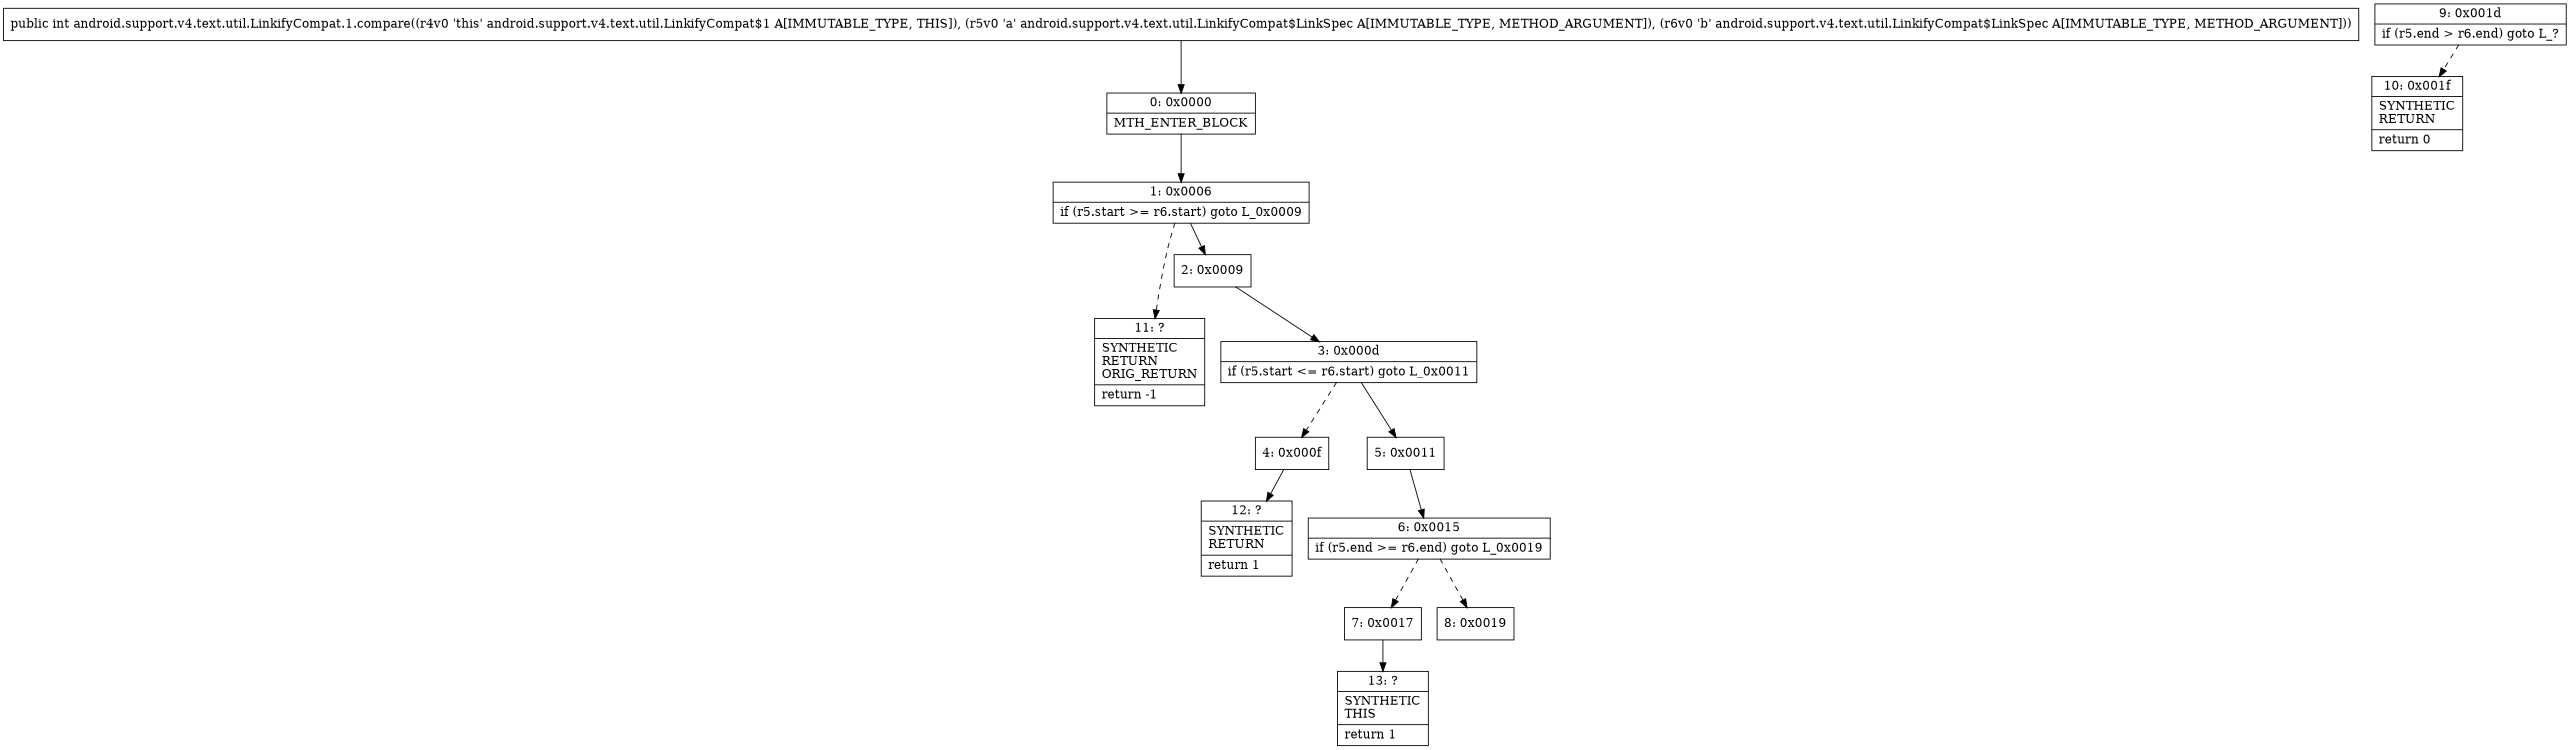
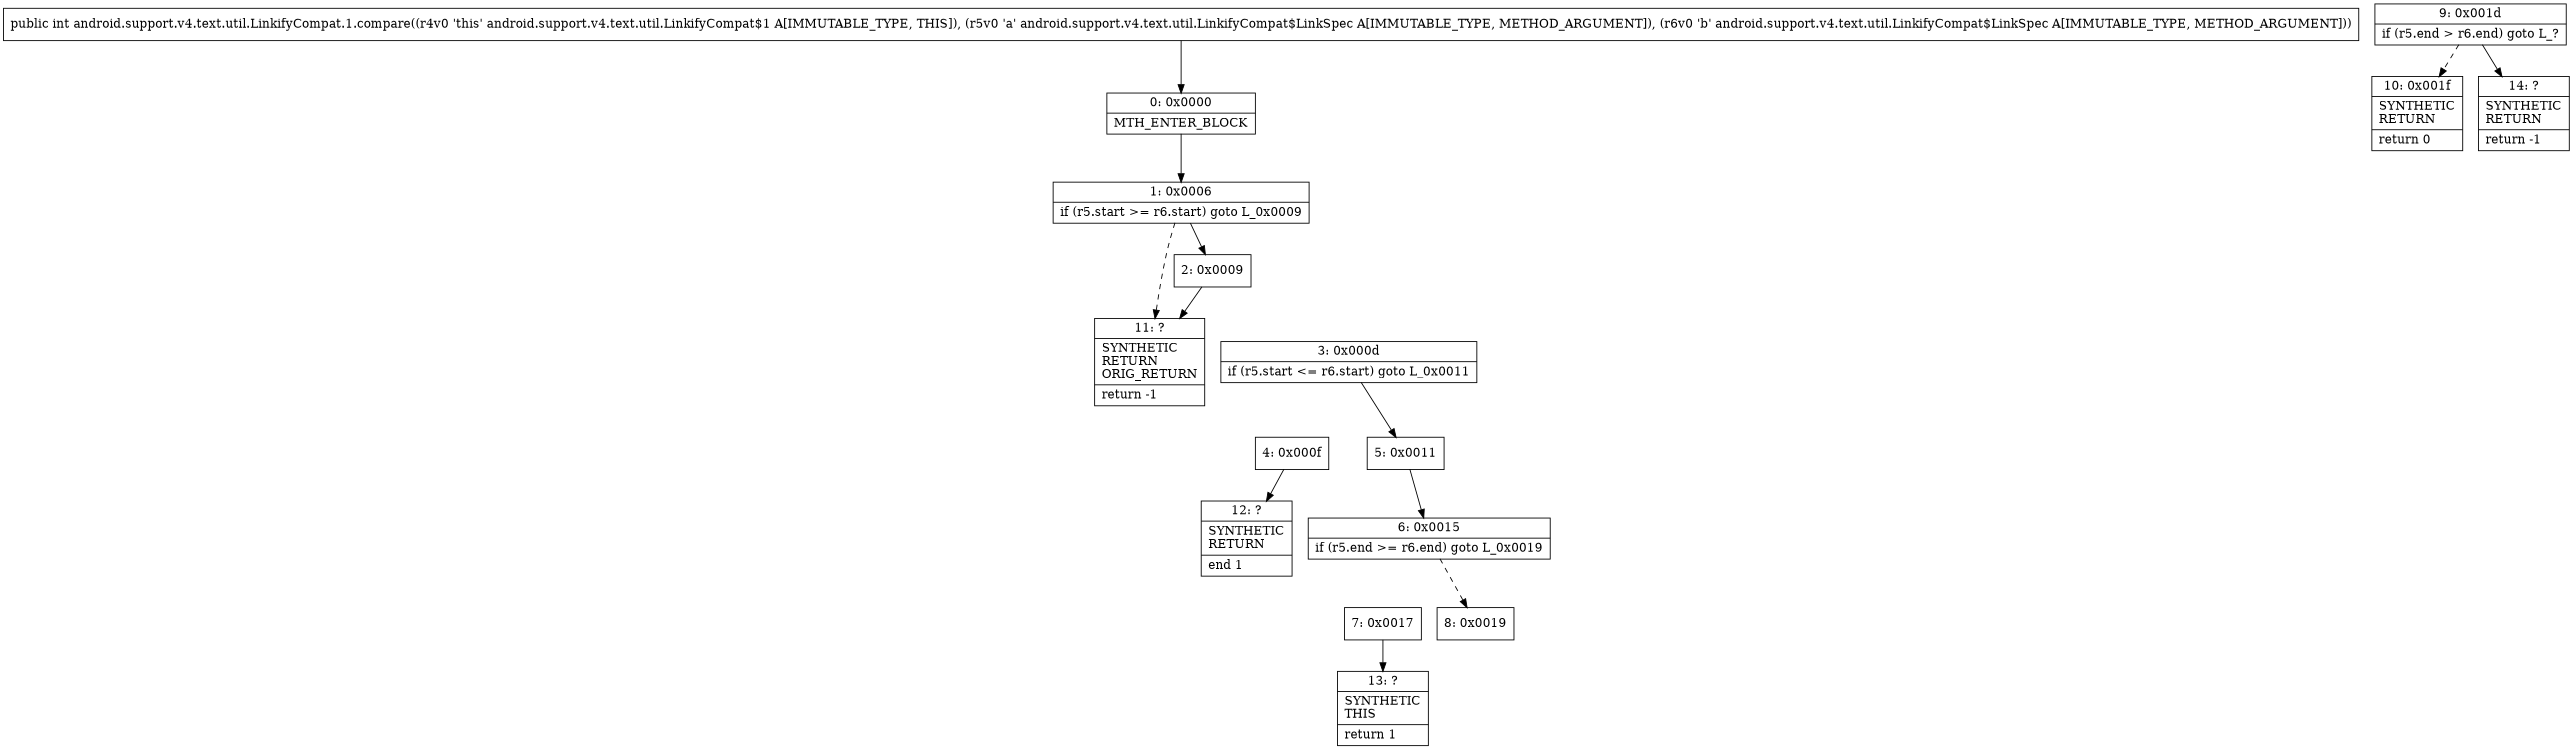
node "14: ?": added
edge "2: 0x0009" -> "3: 0x000d": now "2: 0x0009" -> "11: ?"
edge "3: 0x000d" -> "4: 0x000f": removed
node "12: ?": text "return 1" -> "end 1"
edge "6: 0x0015" -> "7: 0x0017": removed
